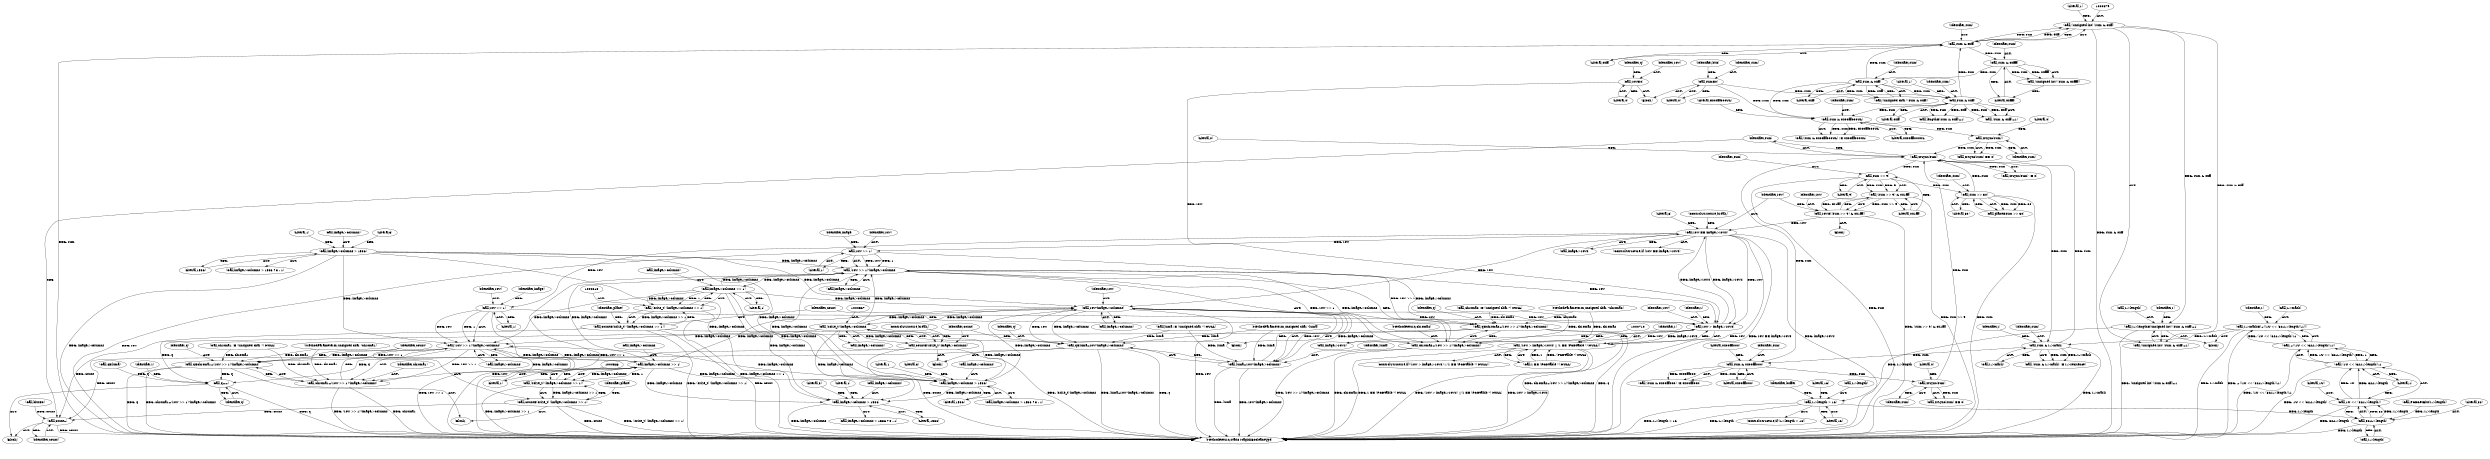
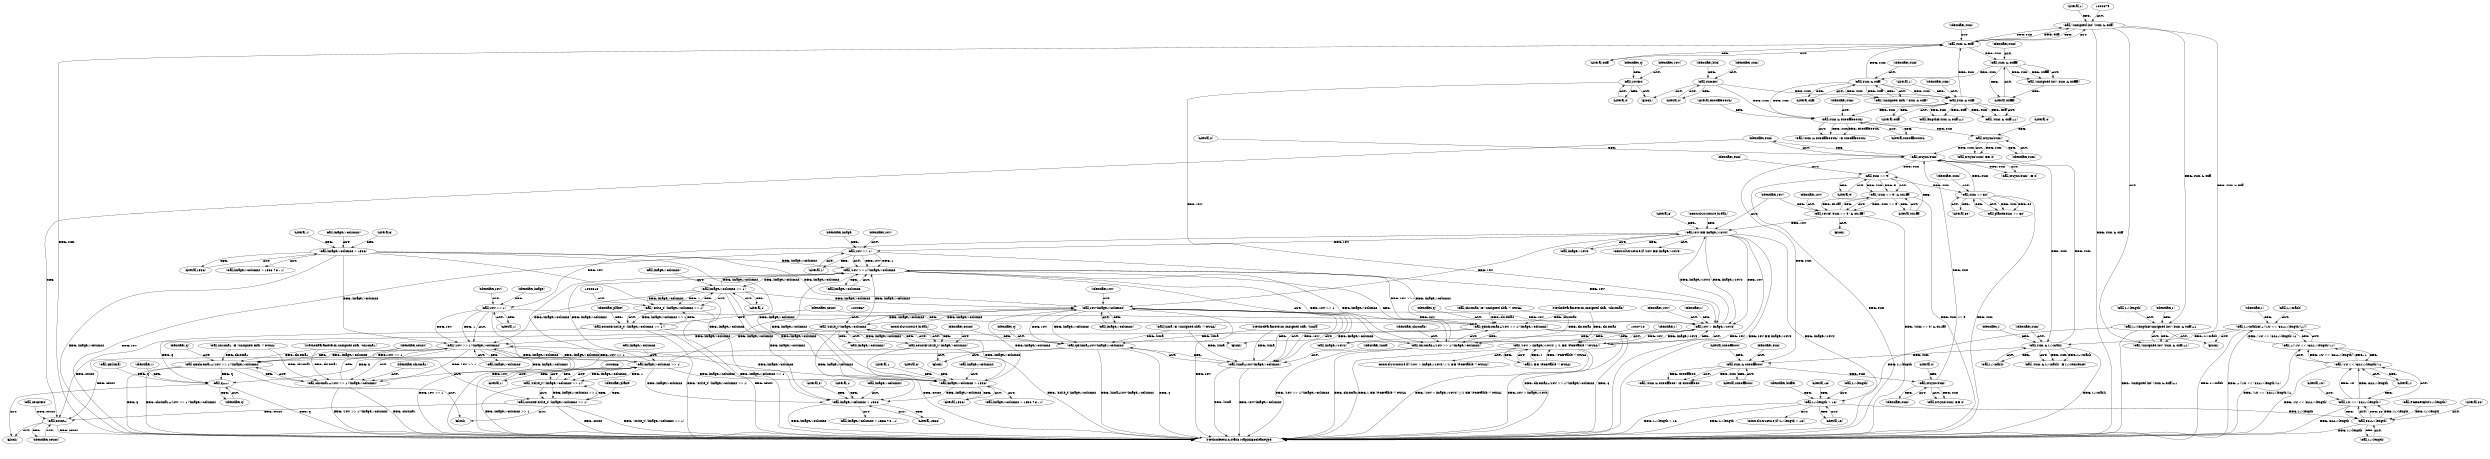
node "(MethodReturn,chroma2)": label "(MethodReturn,chroma2)" -> "(Identifier,chroma2)"
node "(Call,bits=0)": label "(Call,bits=0)" -> "(Call,count=0)"
